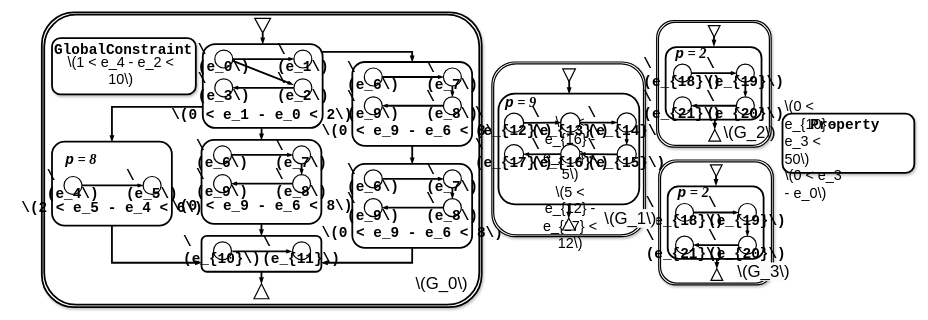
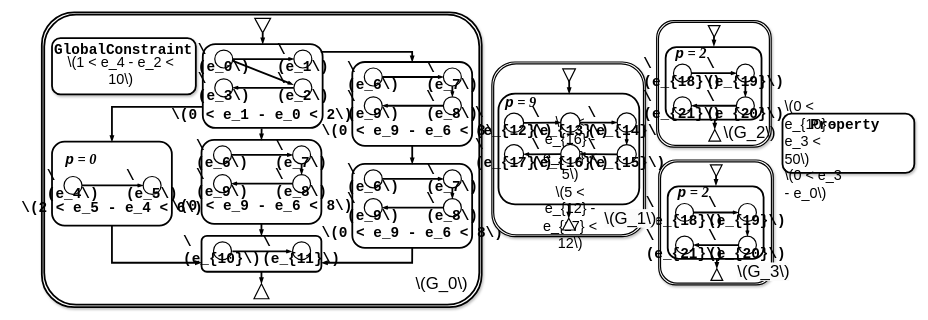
node "p = 8": label "p = 8" -> "p = 0"
